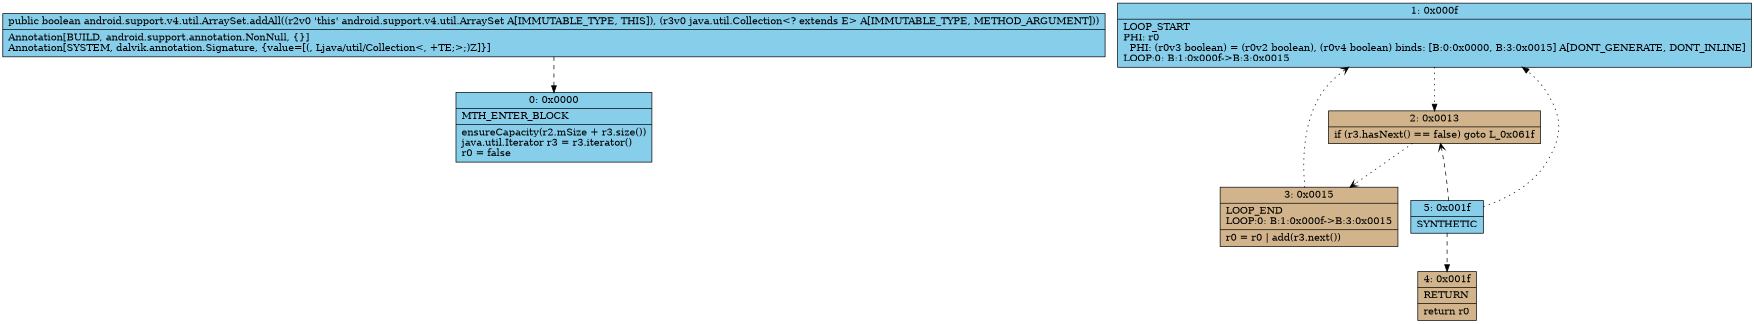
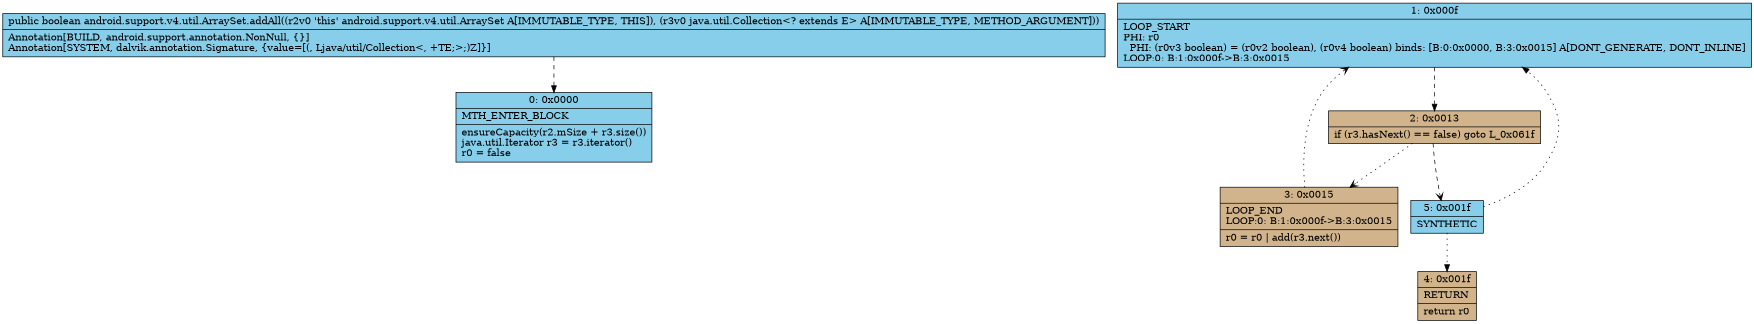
edge "1: 0x000f" -> "2: 0x0013": style dotted -> dashed
edge "5: 0x001f" -> "2: 0x0013": reversed
edge "5: 0x001f" -> "4: 0x001f": style dashed -> dotted
